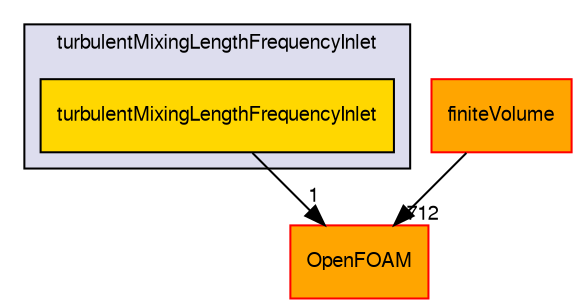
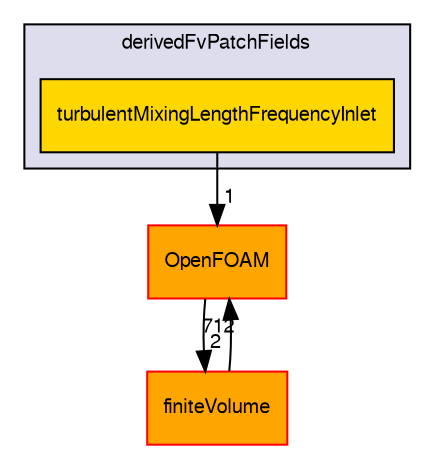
cluster "turbulentMixingLengthFrequencyInlet": label "turbulentMixingLengthFrequencyInlet" -> "derivedFvPatchFields"
edge "OpenFOAM" -> "finiteVolume": added
